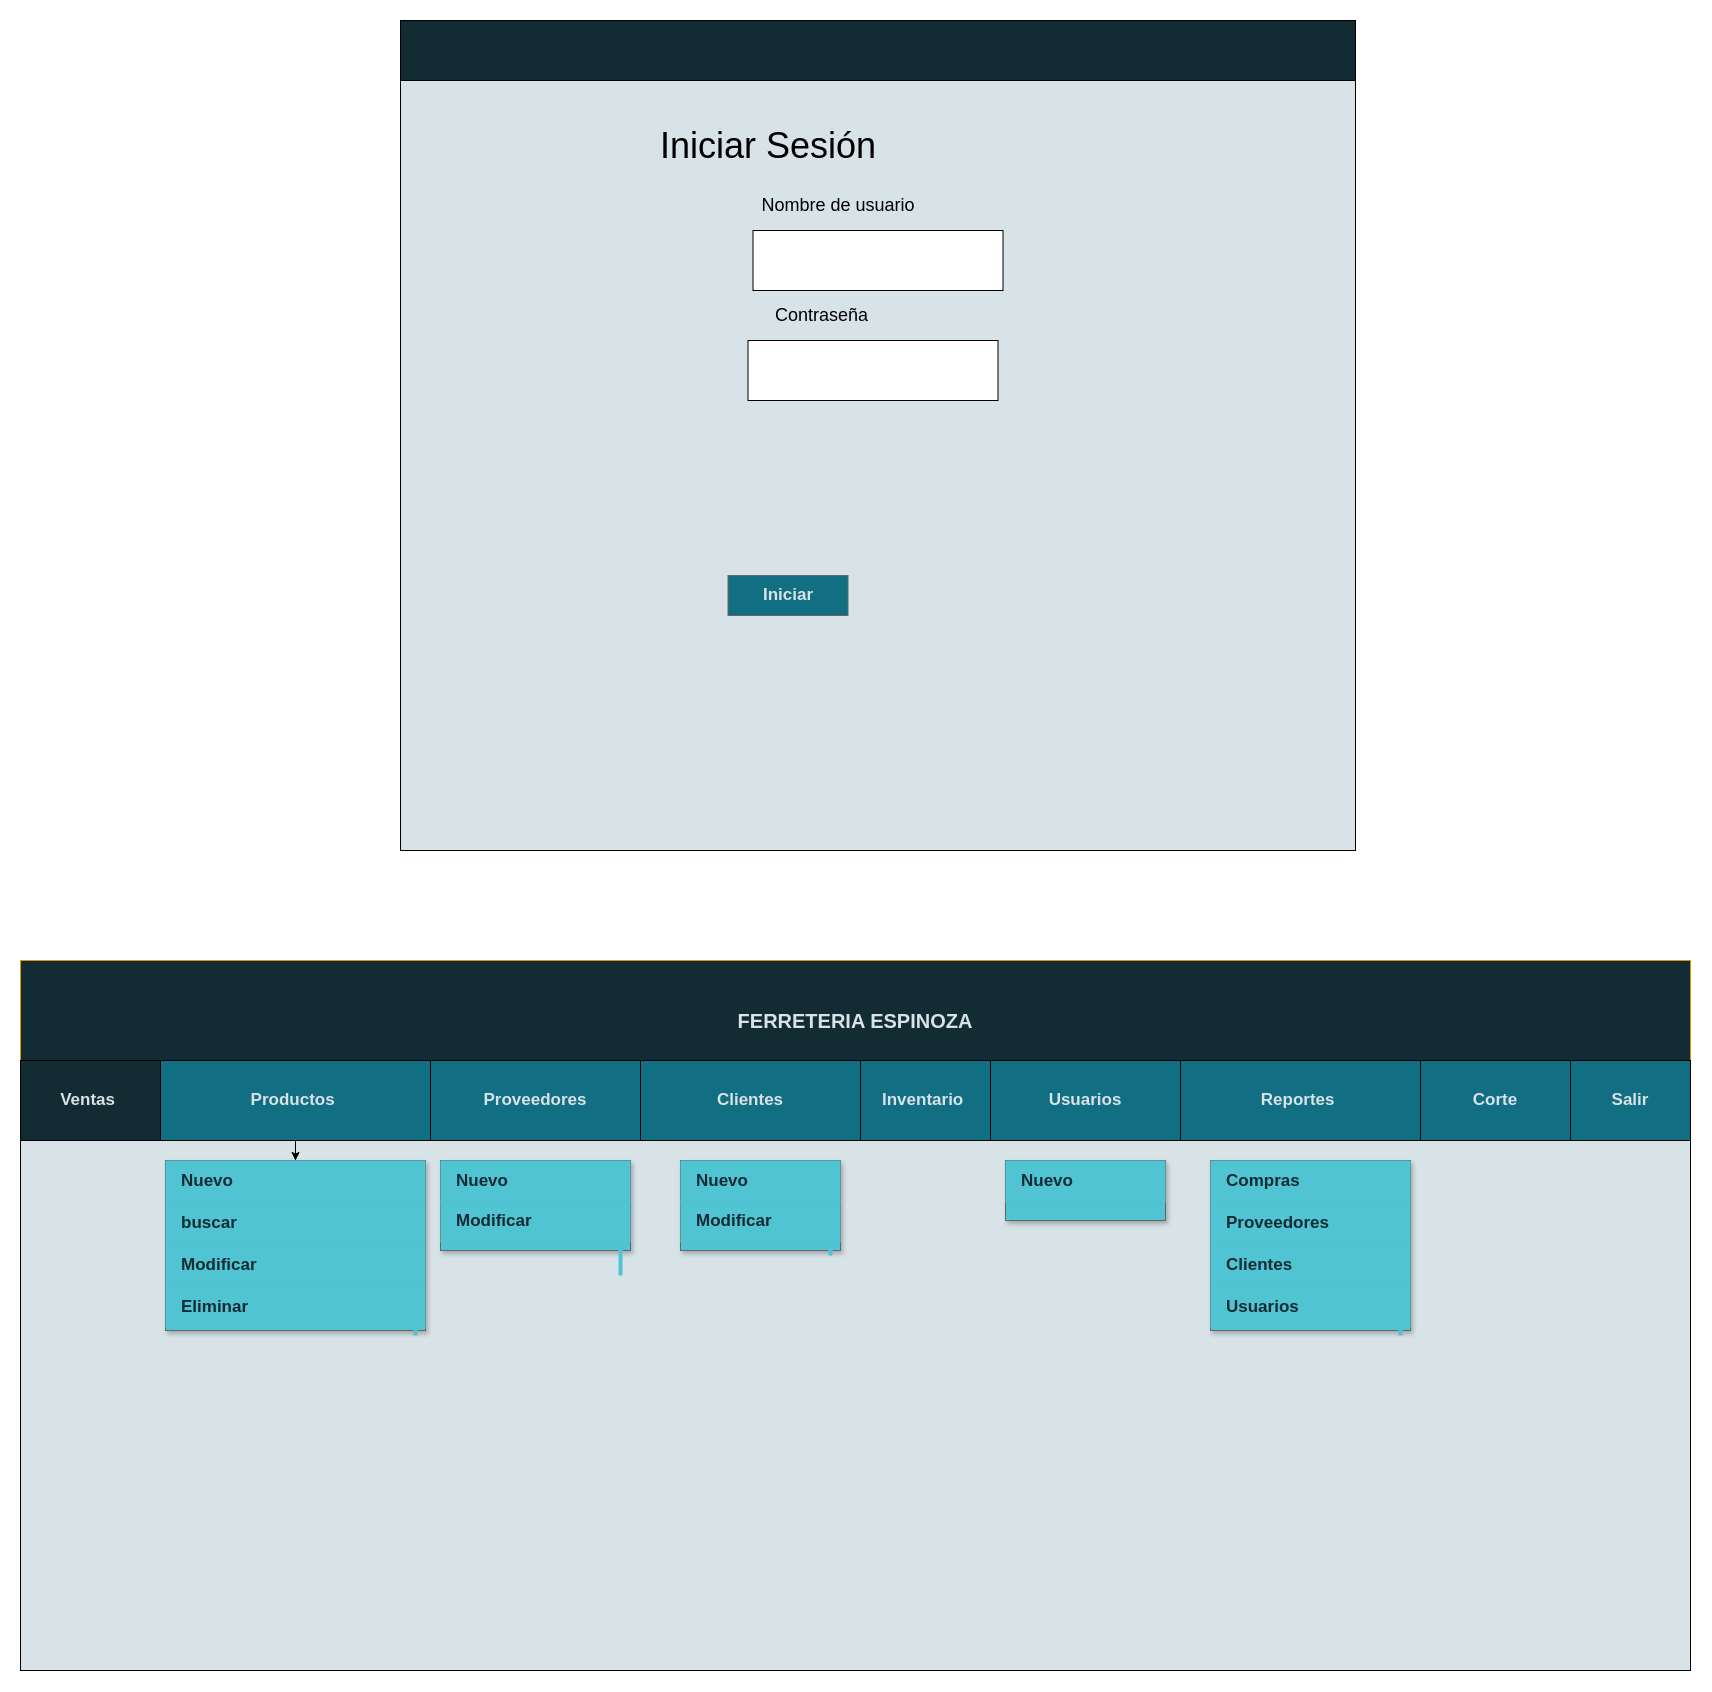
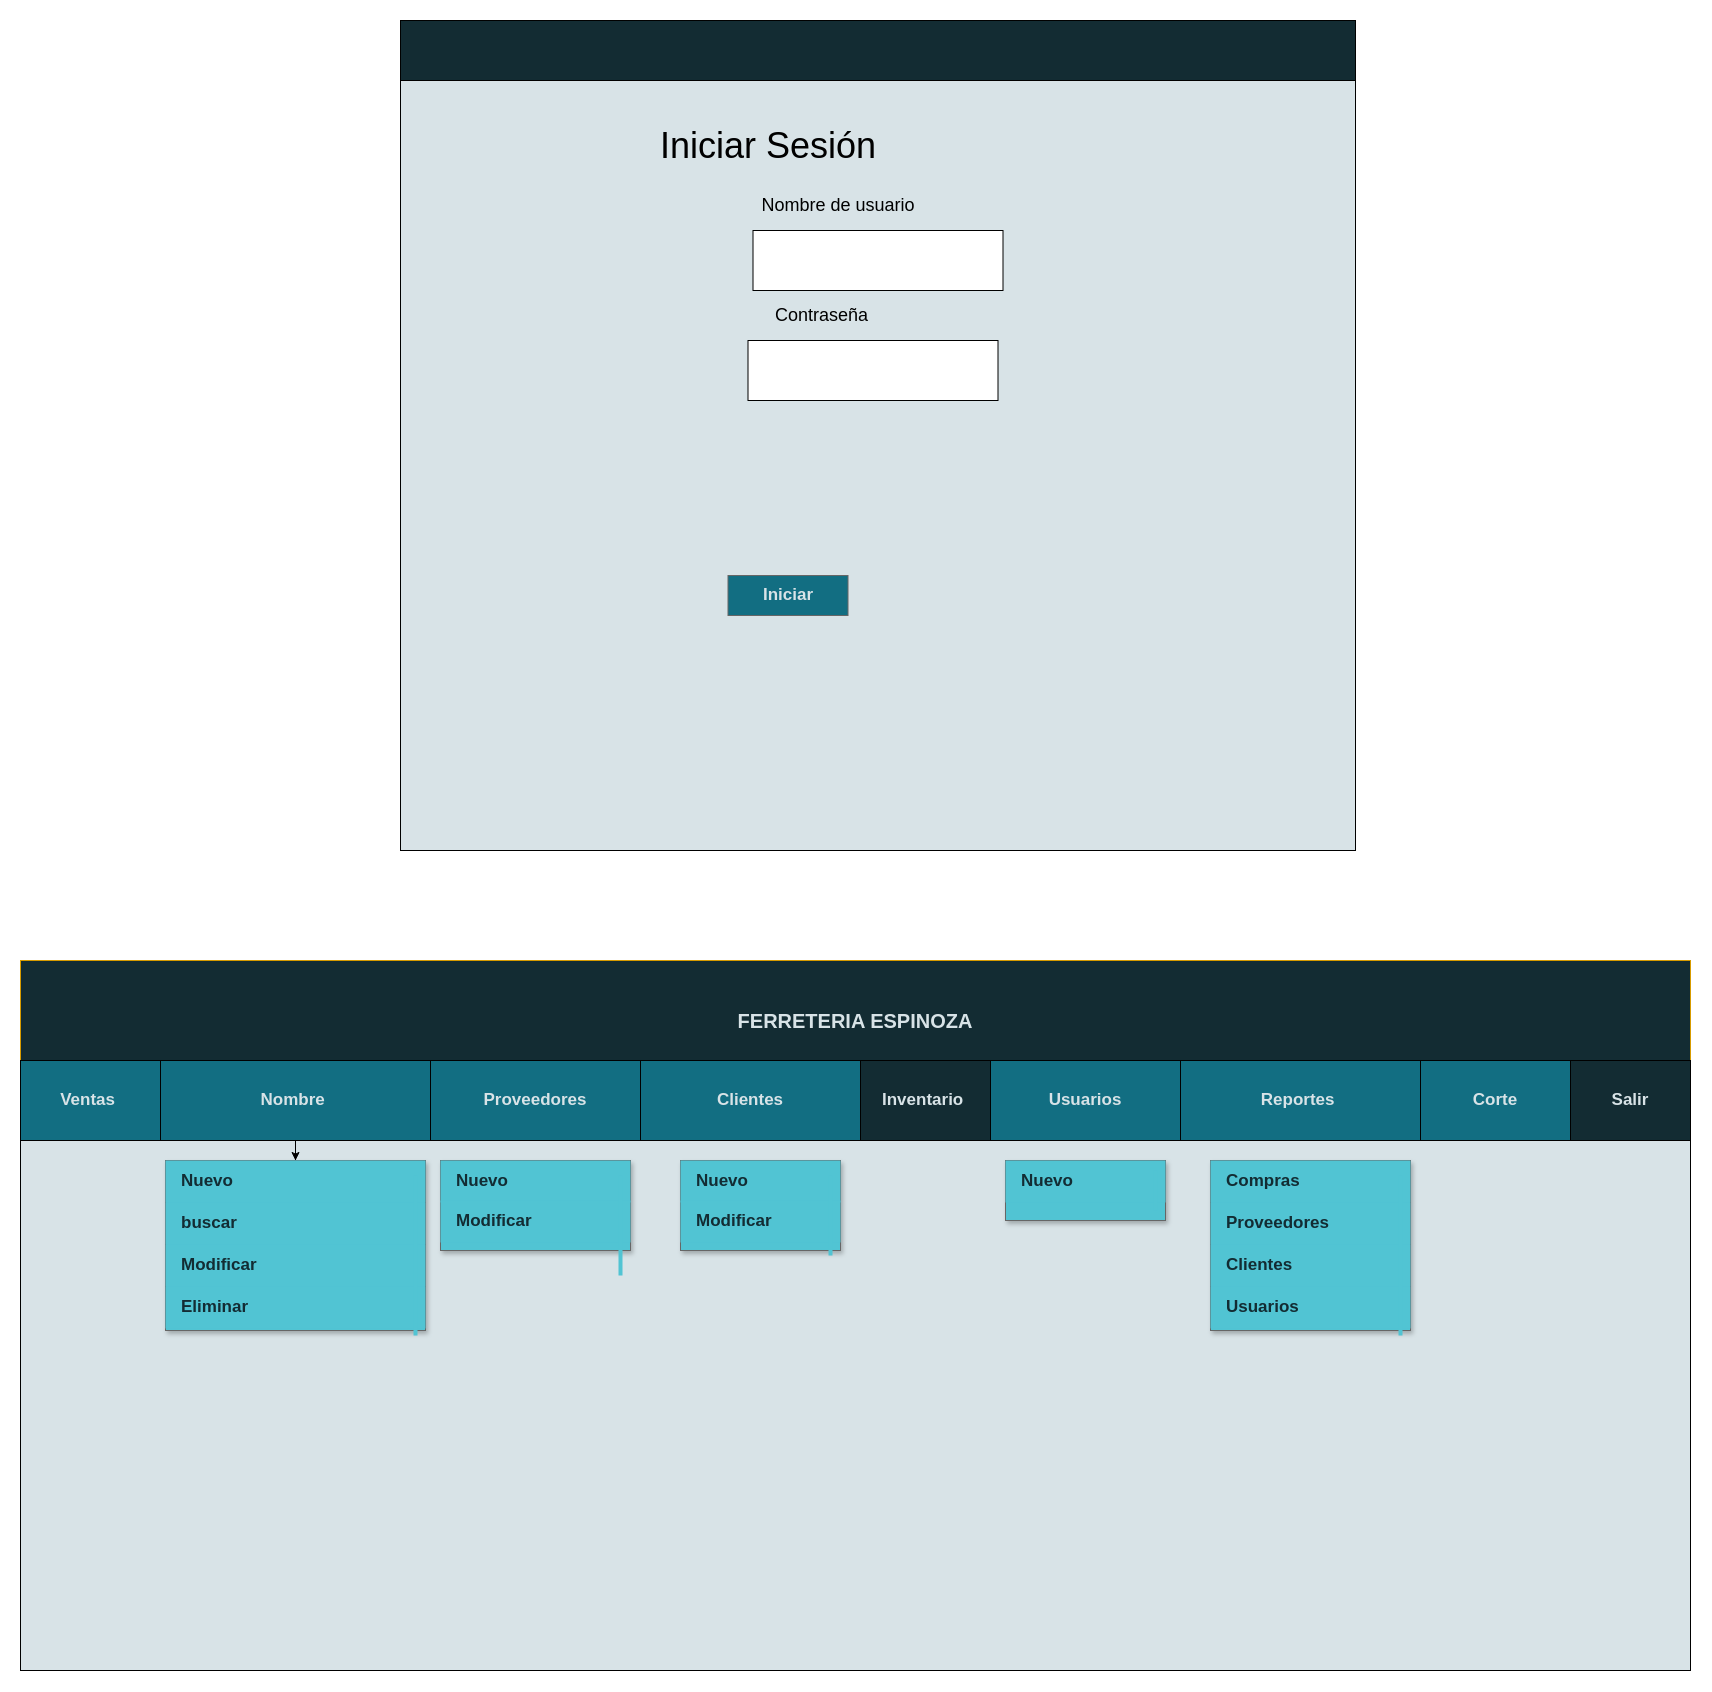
node "Ventas": fillcolor #132c33 -> #126e82
node "Productos": label "Productos" -> "Nombre"
node "Inventario": fillcolor #126e82 -> #132c33
node "Salir": fillcolor #126e82 -> #132c33
